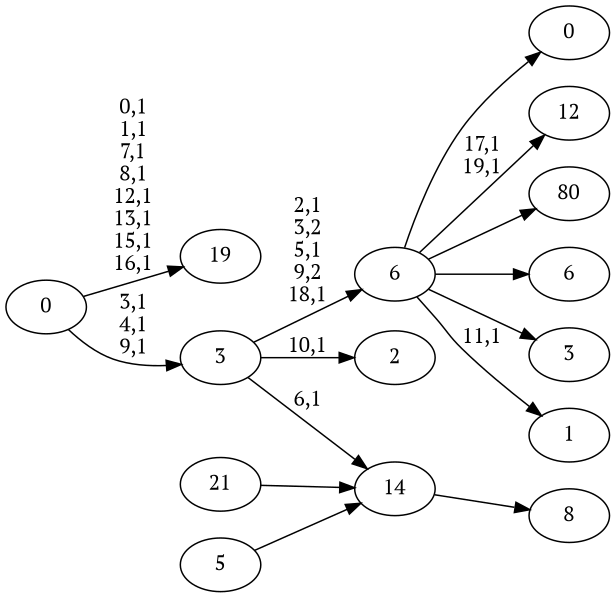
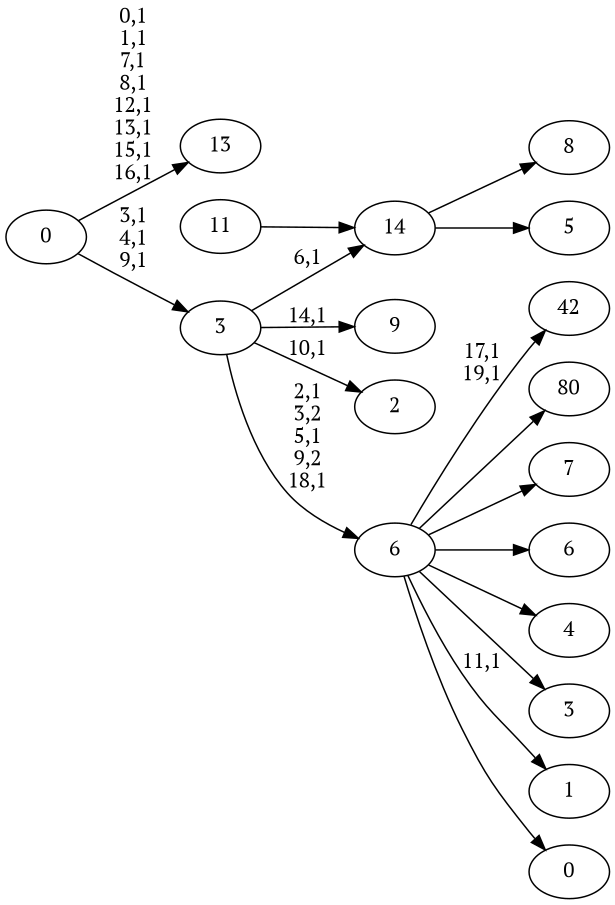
node "12": label "12" -> "42"
node "19": label "19" -> "13"
node "9": added
node "7": added
node "21": label "21" -> "11"
edge "5" -> "14": reversed
node "4": added
